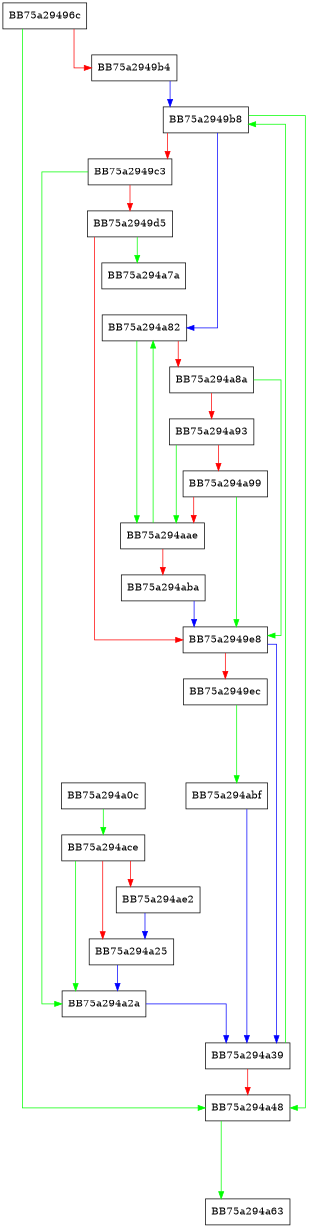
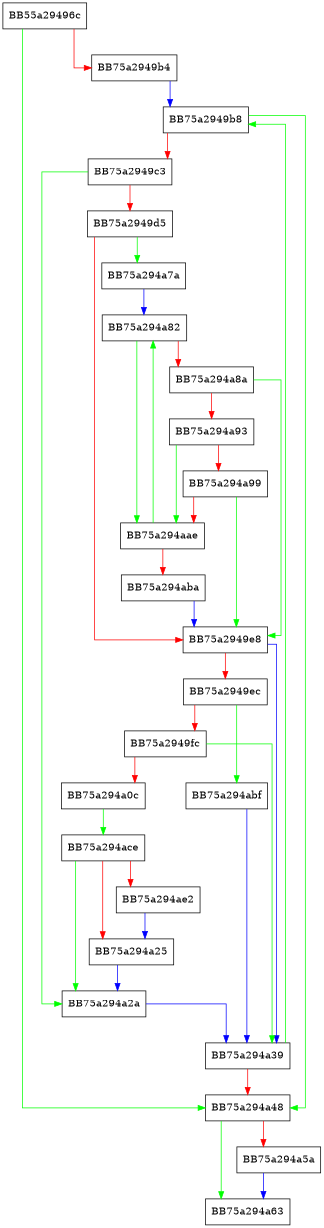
node "BB75a29496c": label "BB75a29496c" -> "BB55a29496c"
edge "BB75a2949b8" -> "BB75a294a82": now "BB75a294a7a" -> "BB75a294a82"
node "BB75a2949fc": added
node "BB75a294a5a": added
